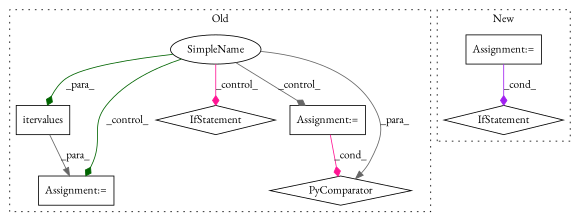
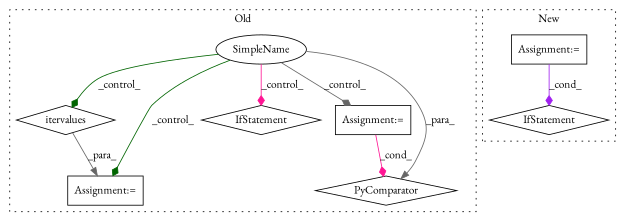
edge "SimpleName" -> "itervalues": label "_para_" -> "_control_"
node "itervalues": shape box -> diamond
